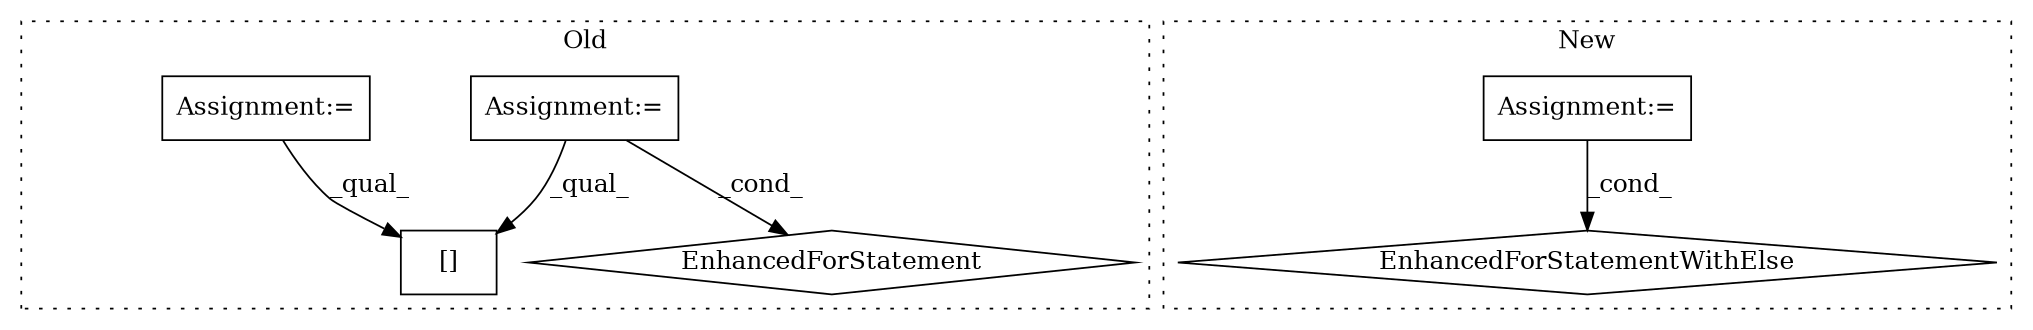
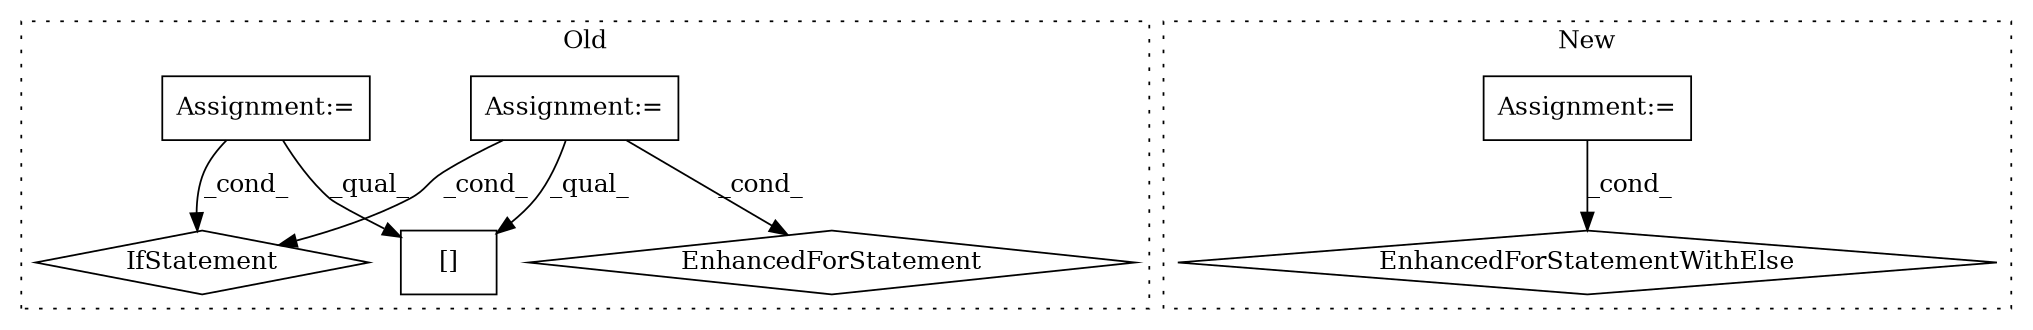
node "IfStatement": added
